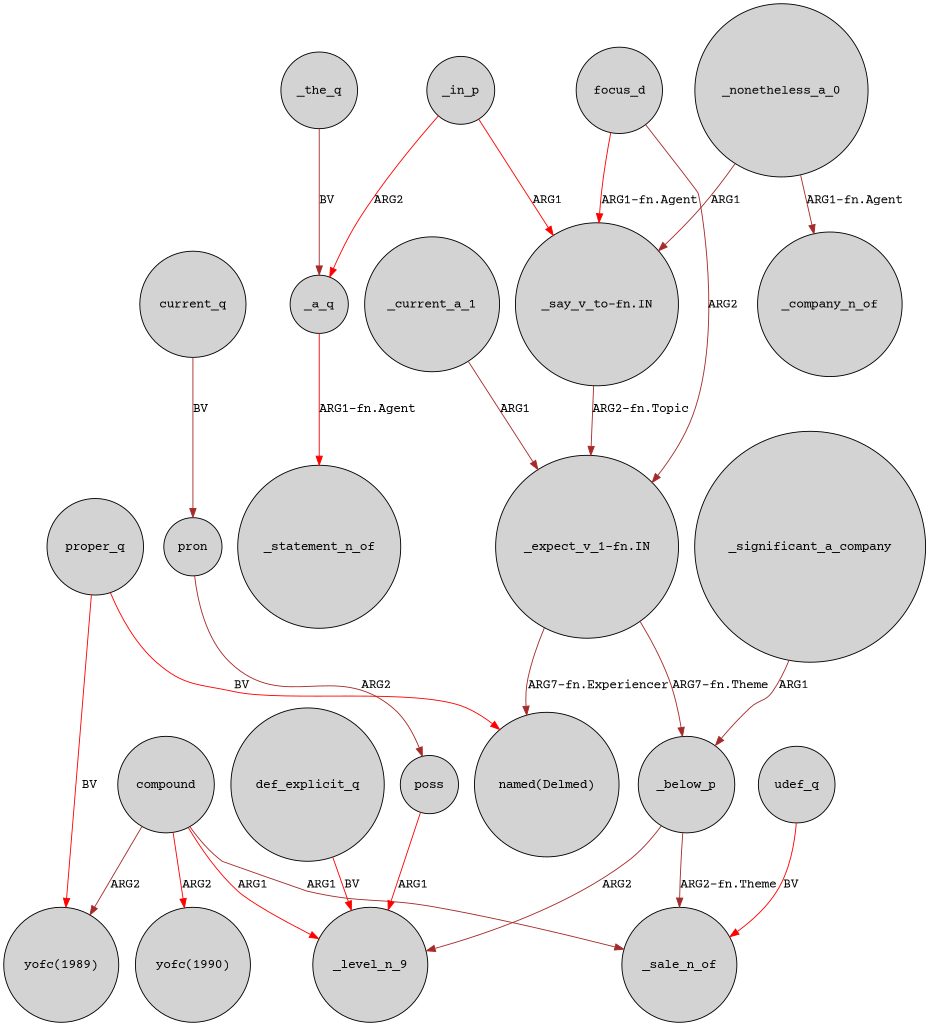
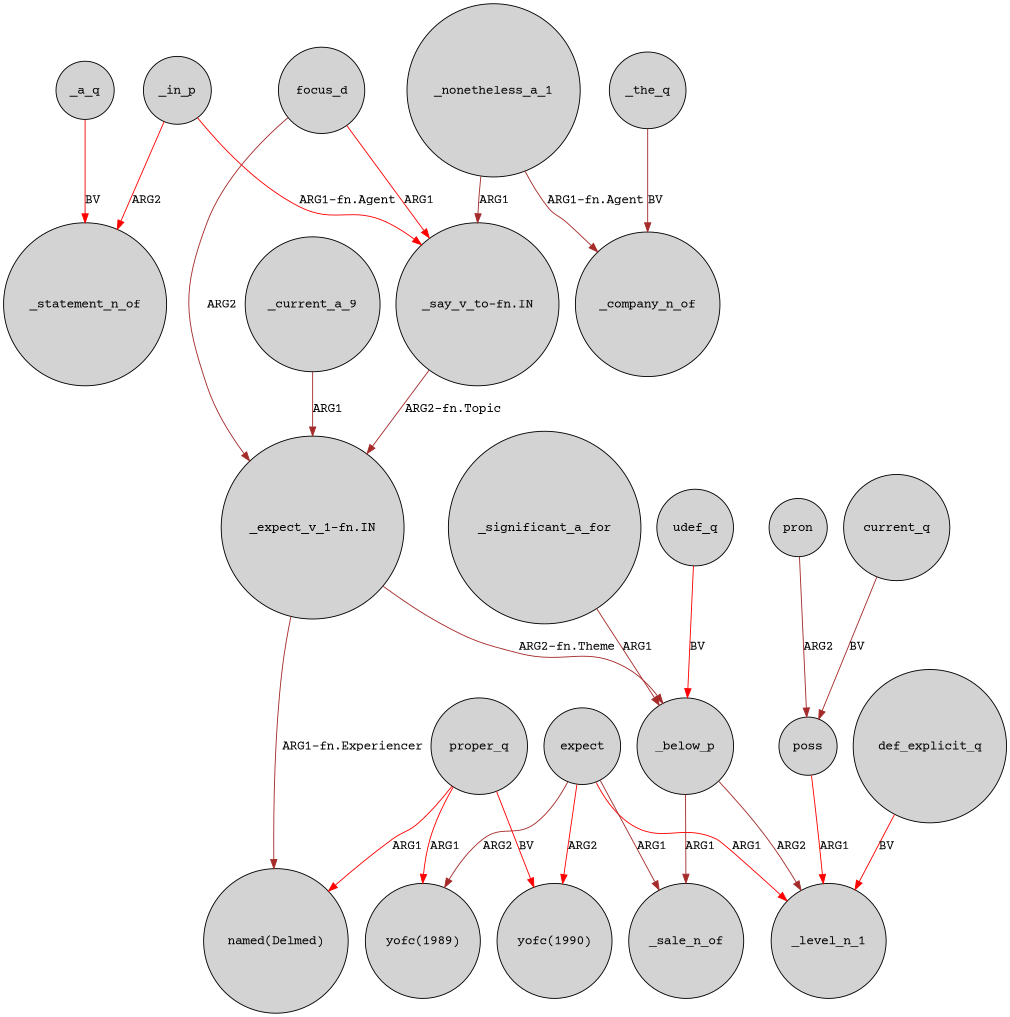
node "_nonetheless_a_0": label "_nonetheless_a_0" -> "_nonetheless_a_1"
edge "_in_p" -> "_a_q": now "_in_p" -> "_statement_n_of"
edge "_the_q" -> "_a_q": now "_the_q" -> "_company_n_of"
edge "_in_p" -> "_say_v_to-fn.IN": label "ARG1" -> "ARG1-fn.Agent"
edge "focus_d" -> "_say_v_to-fn.IN": label "ARG1-fn.Agent" -> "ARG1"
node "_current_a_1": label "_current_a_1" -> "_current_a_9"
edge "_a_q" -> "_statement_n_of": label "ARG1-fn.Agent" -> "BV"
edge "current_q" -> "pron": now "current_q" -> "poss"
node "_significant_a_company": label "_significant_a_company" -> "_significant_a_for"
edge "proper_q" -> "named(Delmed)": label "BV" -> "ARG1"
edge "_expect_v_1-fn.IN" -> "named(Delmed)": label "ARG7-fn.Experiencer" -> "ARG1-fn.Experiencer"
edge "_expect_v_1-fn.IN" -> "_below_p": label "ARG7-fn.Theme" -> "ARG2-fn.Theme"
edge "proper_q" -> "yofc(1989)": label "BV" -> "ARG1"
node "compound": label "compound" -> "expect"
edge "proper_q" -> "yofc(1990)": added, label "BV"
edge "_below_p" -> "_sale_n_of": label "ARG2-fn.Theme" -> "ARG1"
edge "udef_q" -> "_sale_n_of": now "udef_q" -> "_below_p"
node "_level_n_9": label "_level_n_9" -> "_level_n_1"
